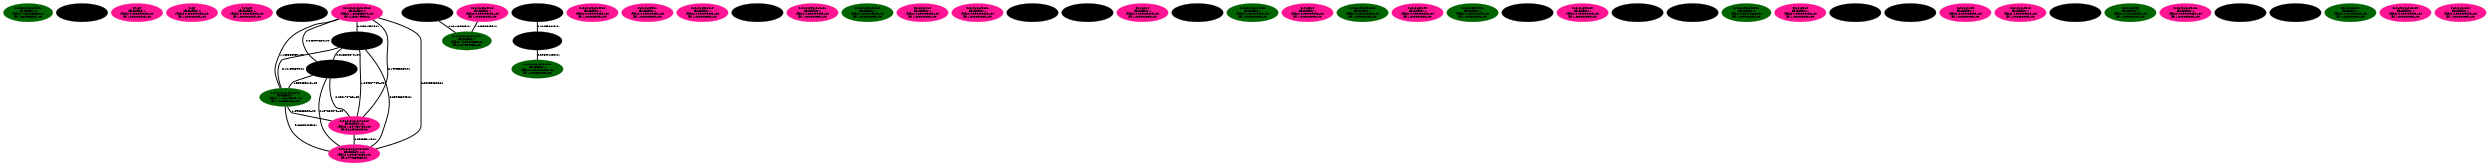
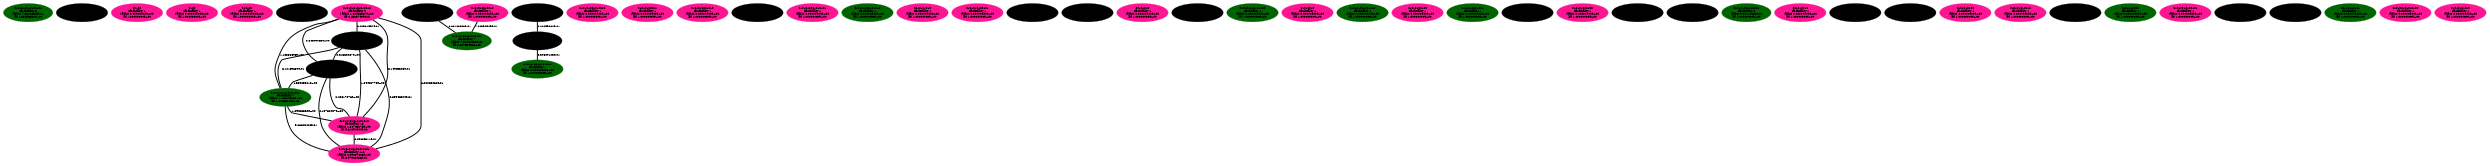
node "0100 cardinality 4 radius 0.00000000e+00 lfd 1.00000000e+00": label "0100 cardinality 4 radius 0.00000000e+00 lfd 1.00000000e+00" -> "0100 cardinality 1 radius 0.00000000e+00 lfd 1.00000000e+00"
